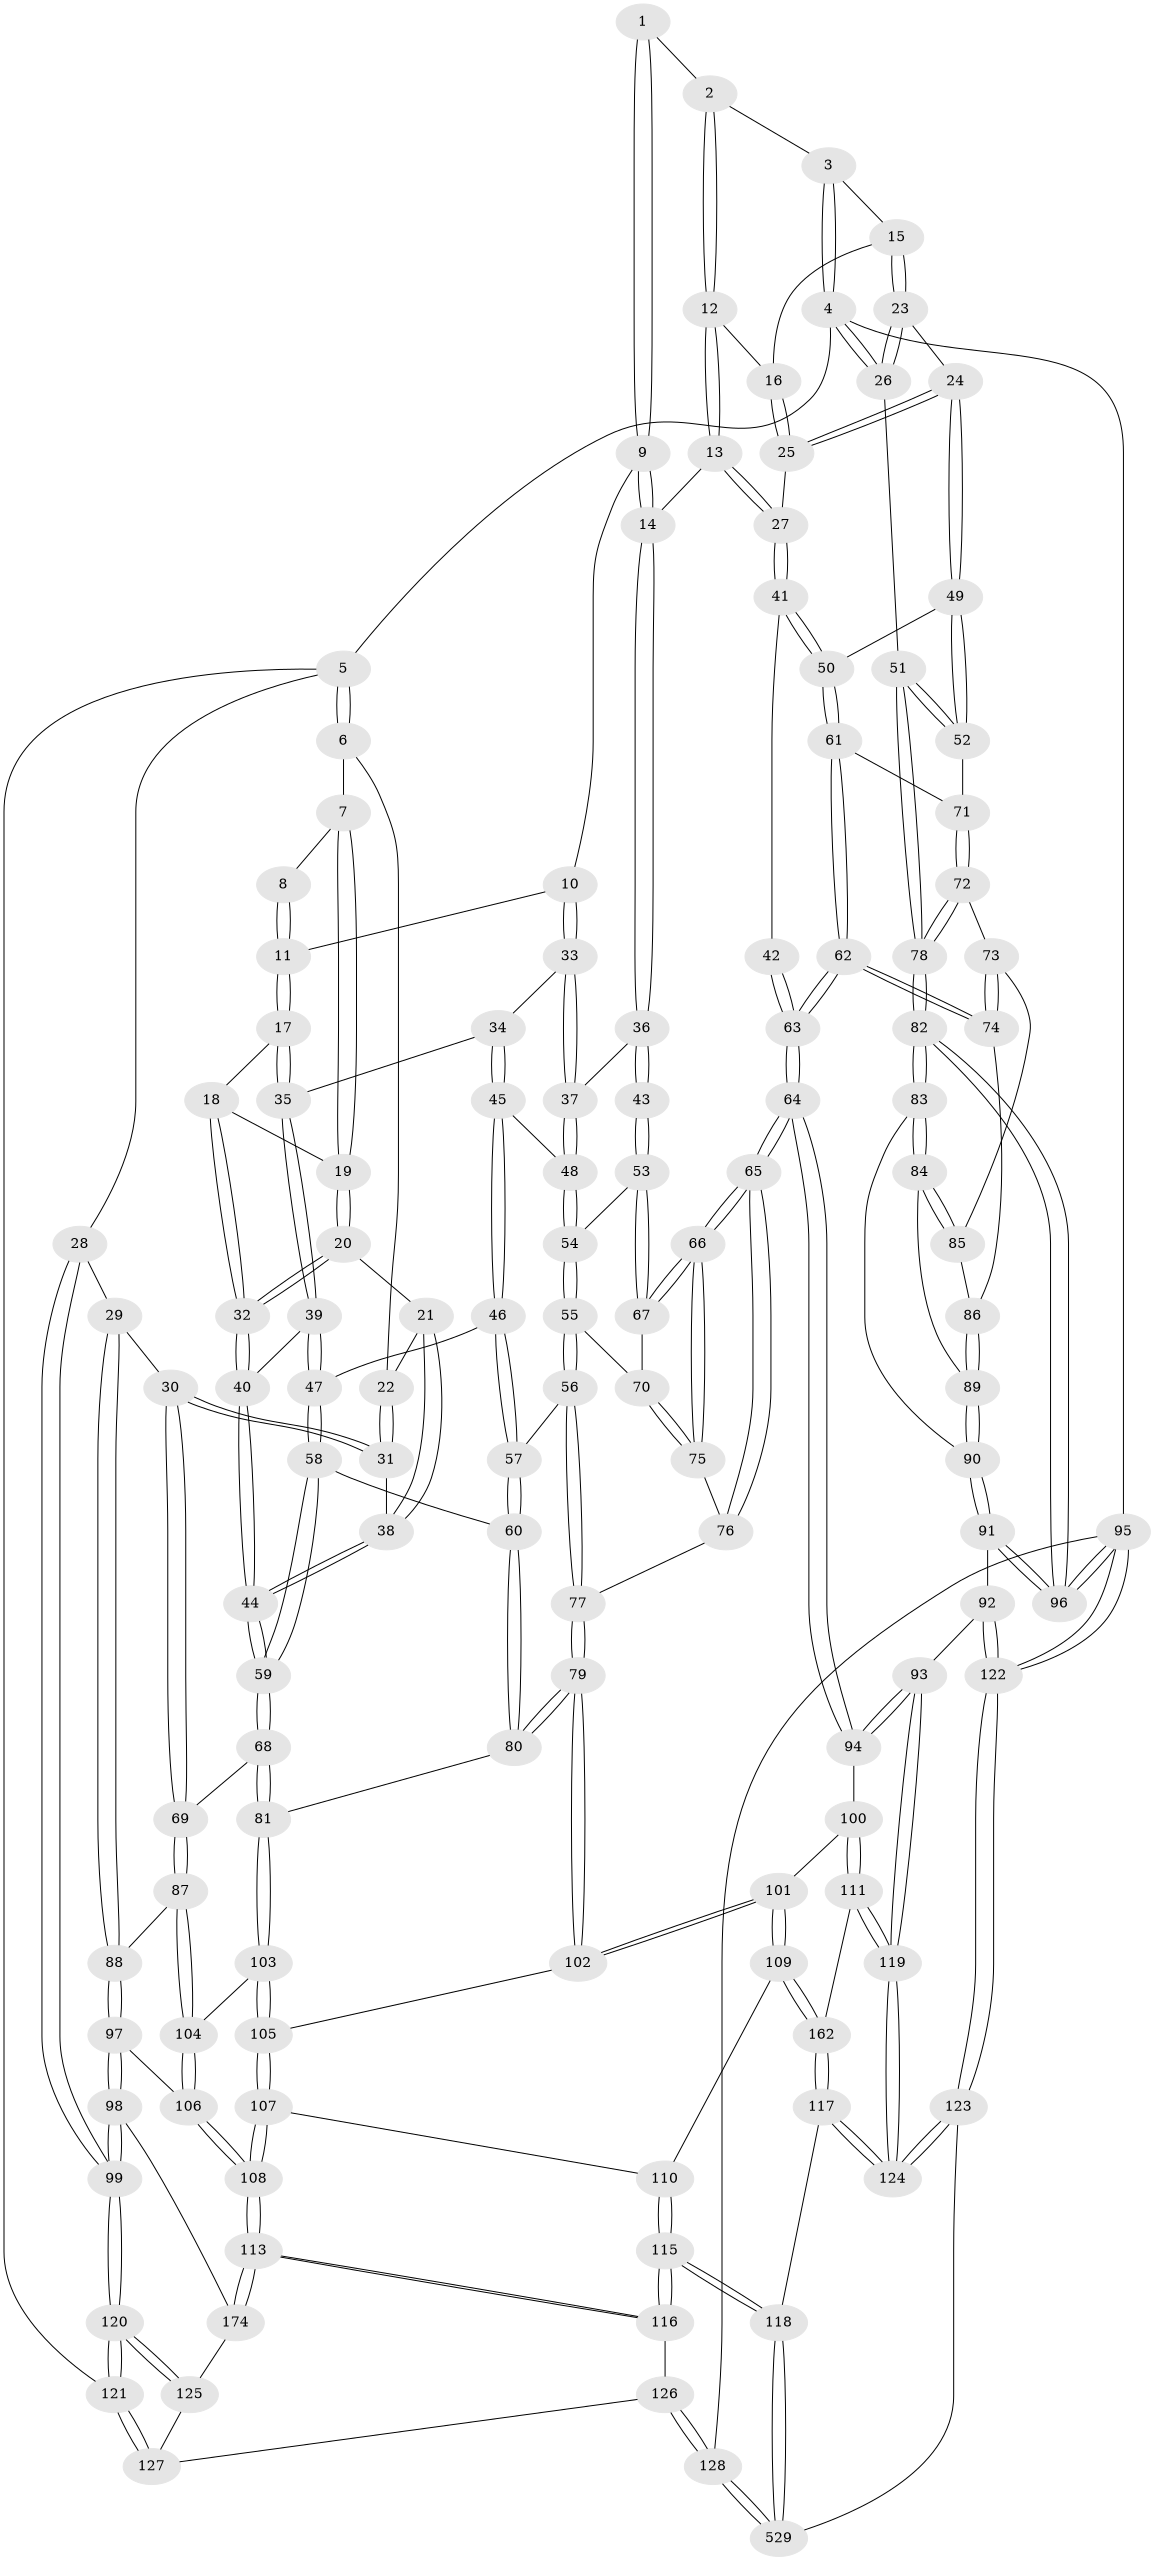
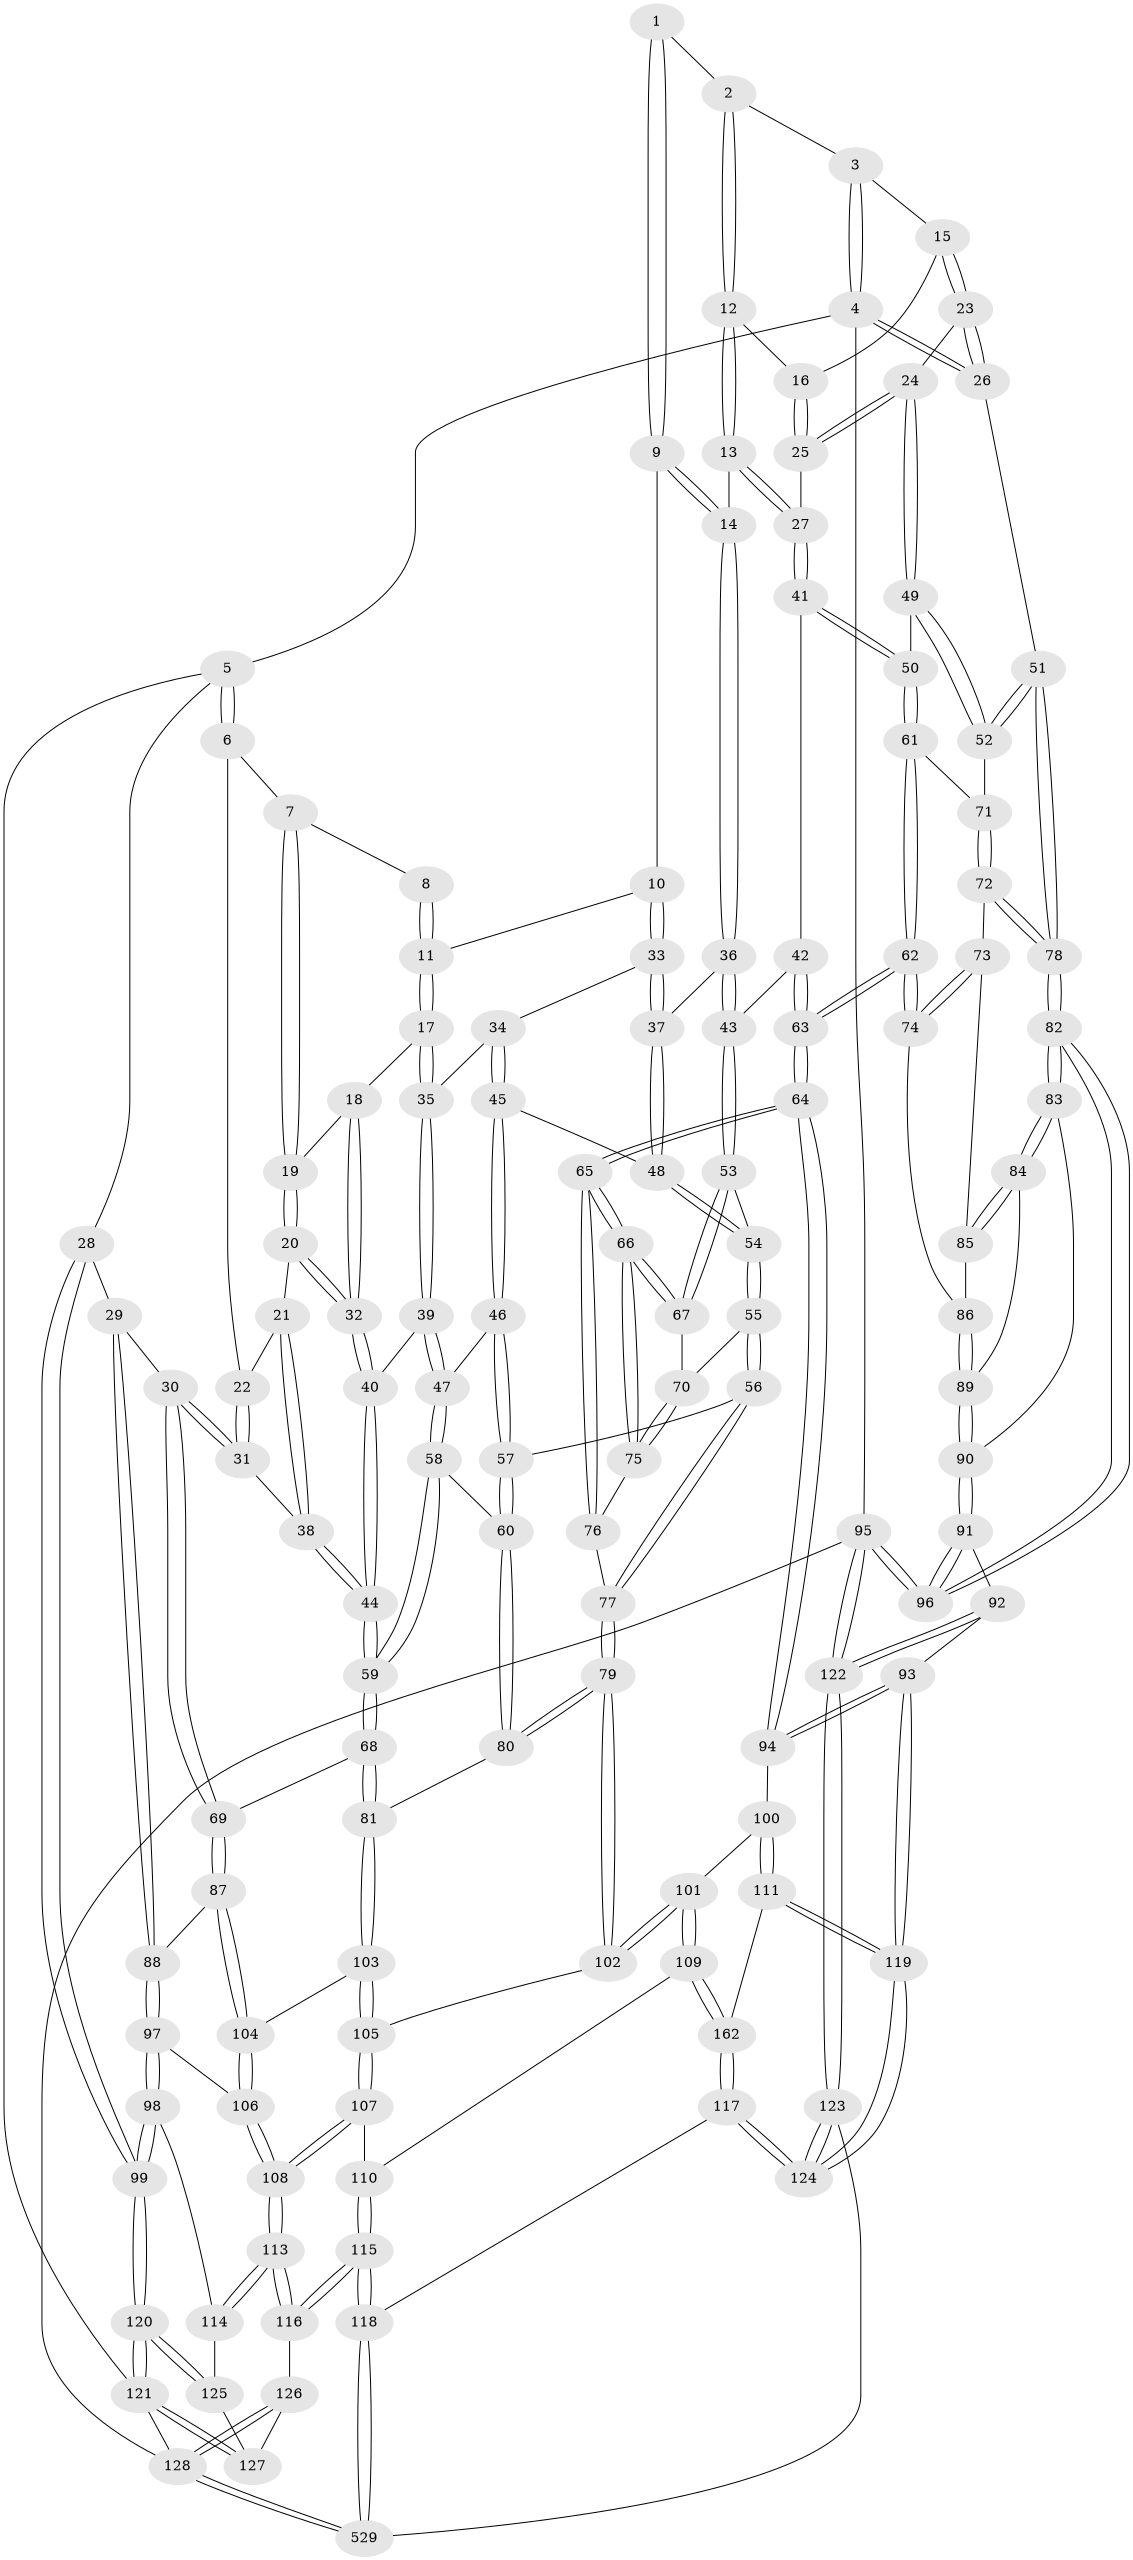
edge "42" -- "43": added
node "174": label "174" -> "114"
edge "121" -- "128": added
